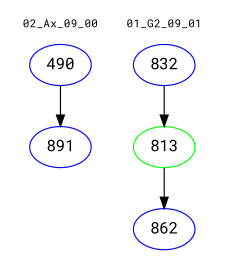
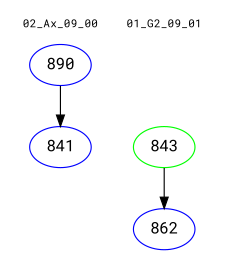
node "490": label "490" -> "890"
node "832": removed
node "891": label "891" -> "841"
node "813": label "813" -> "843"
